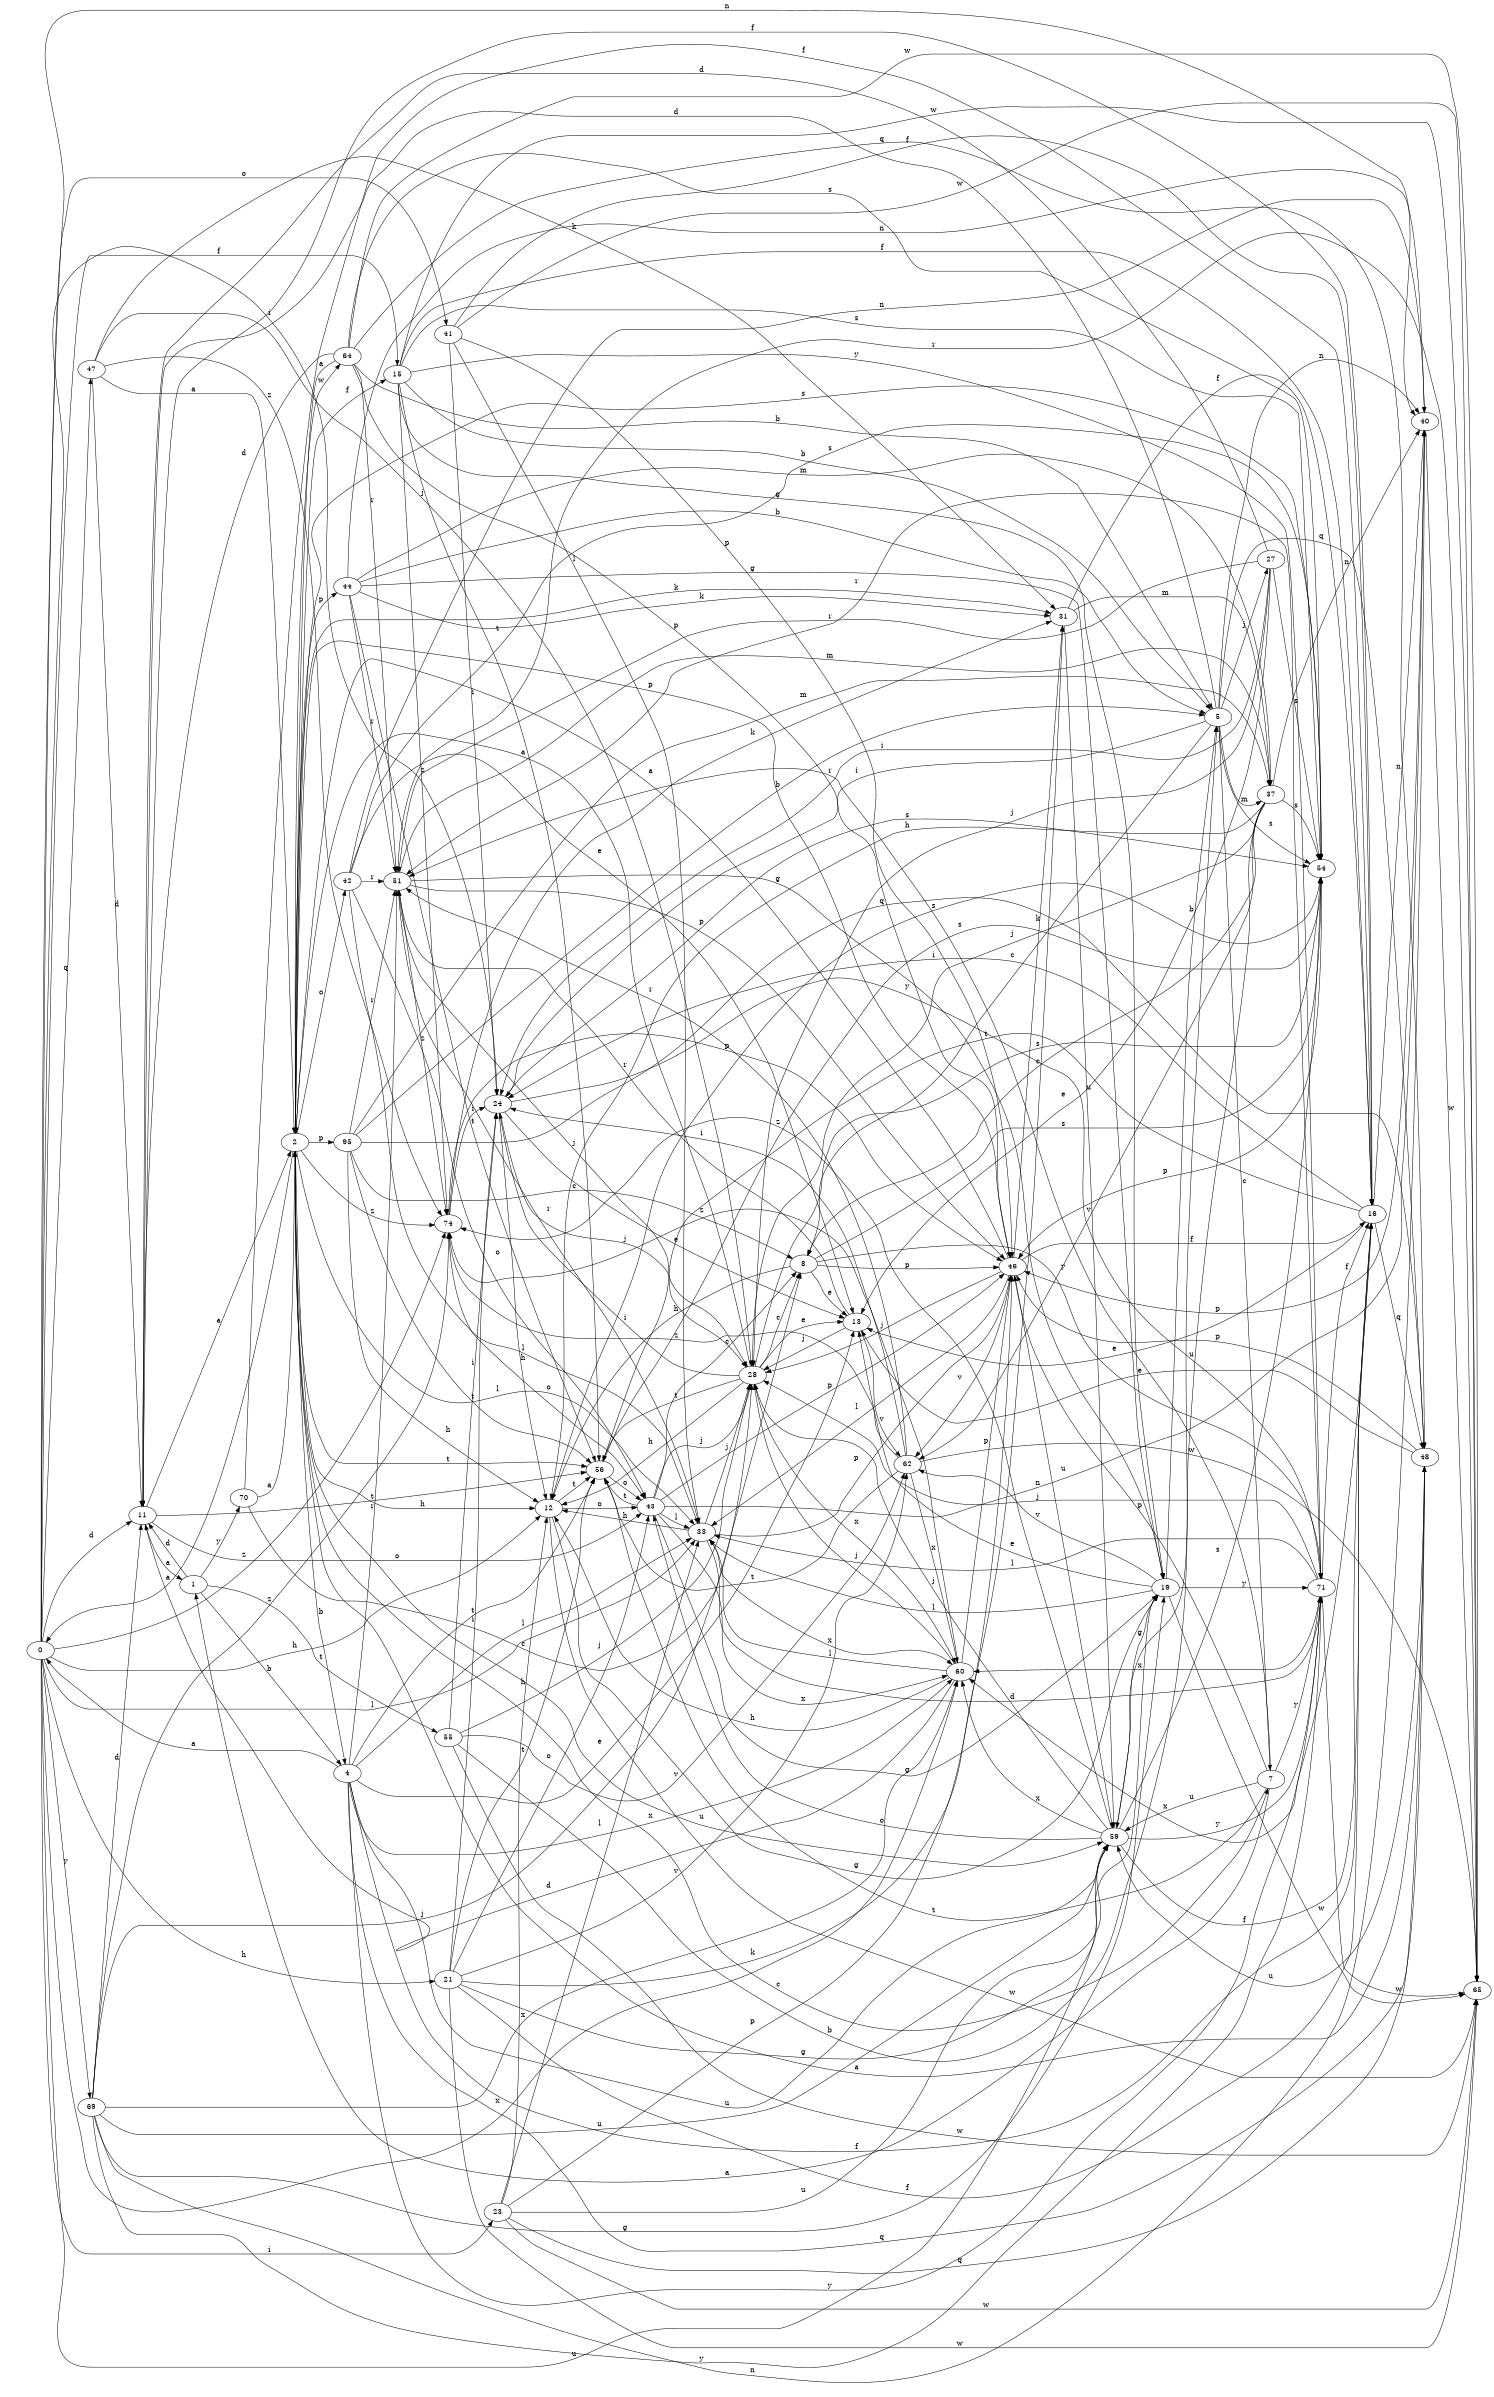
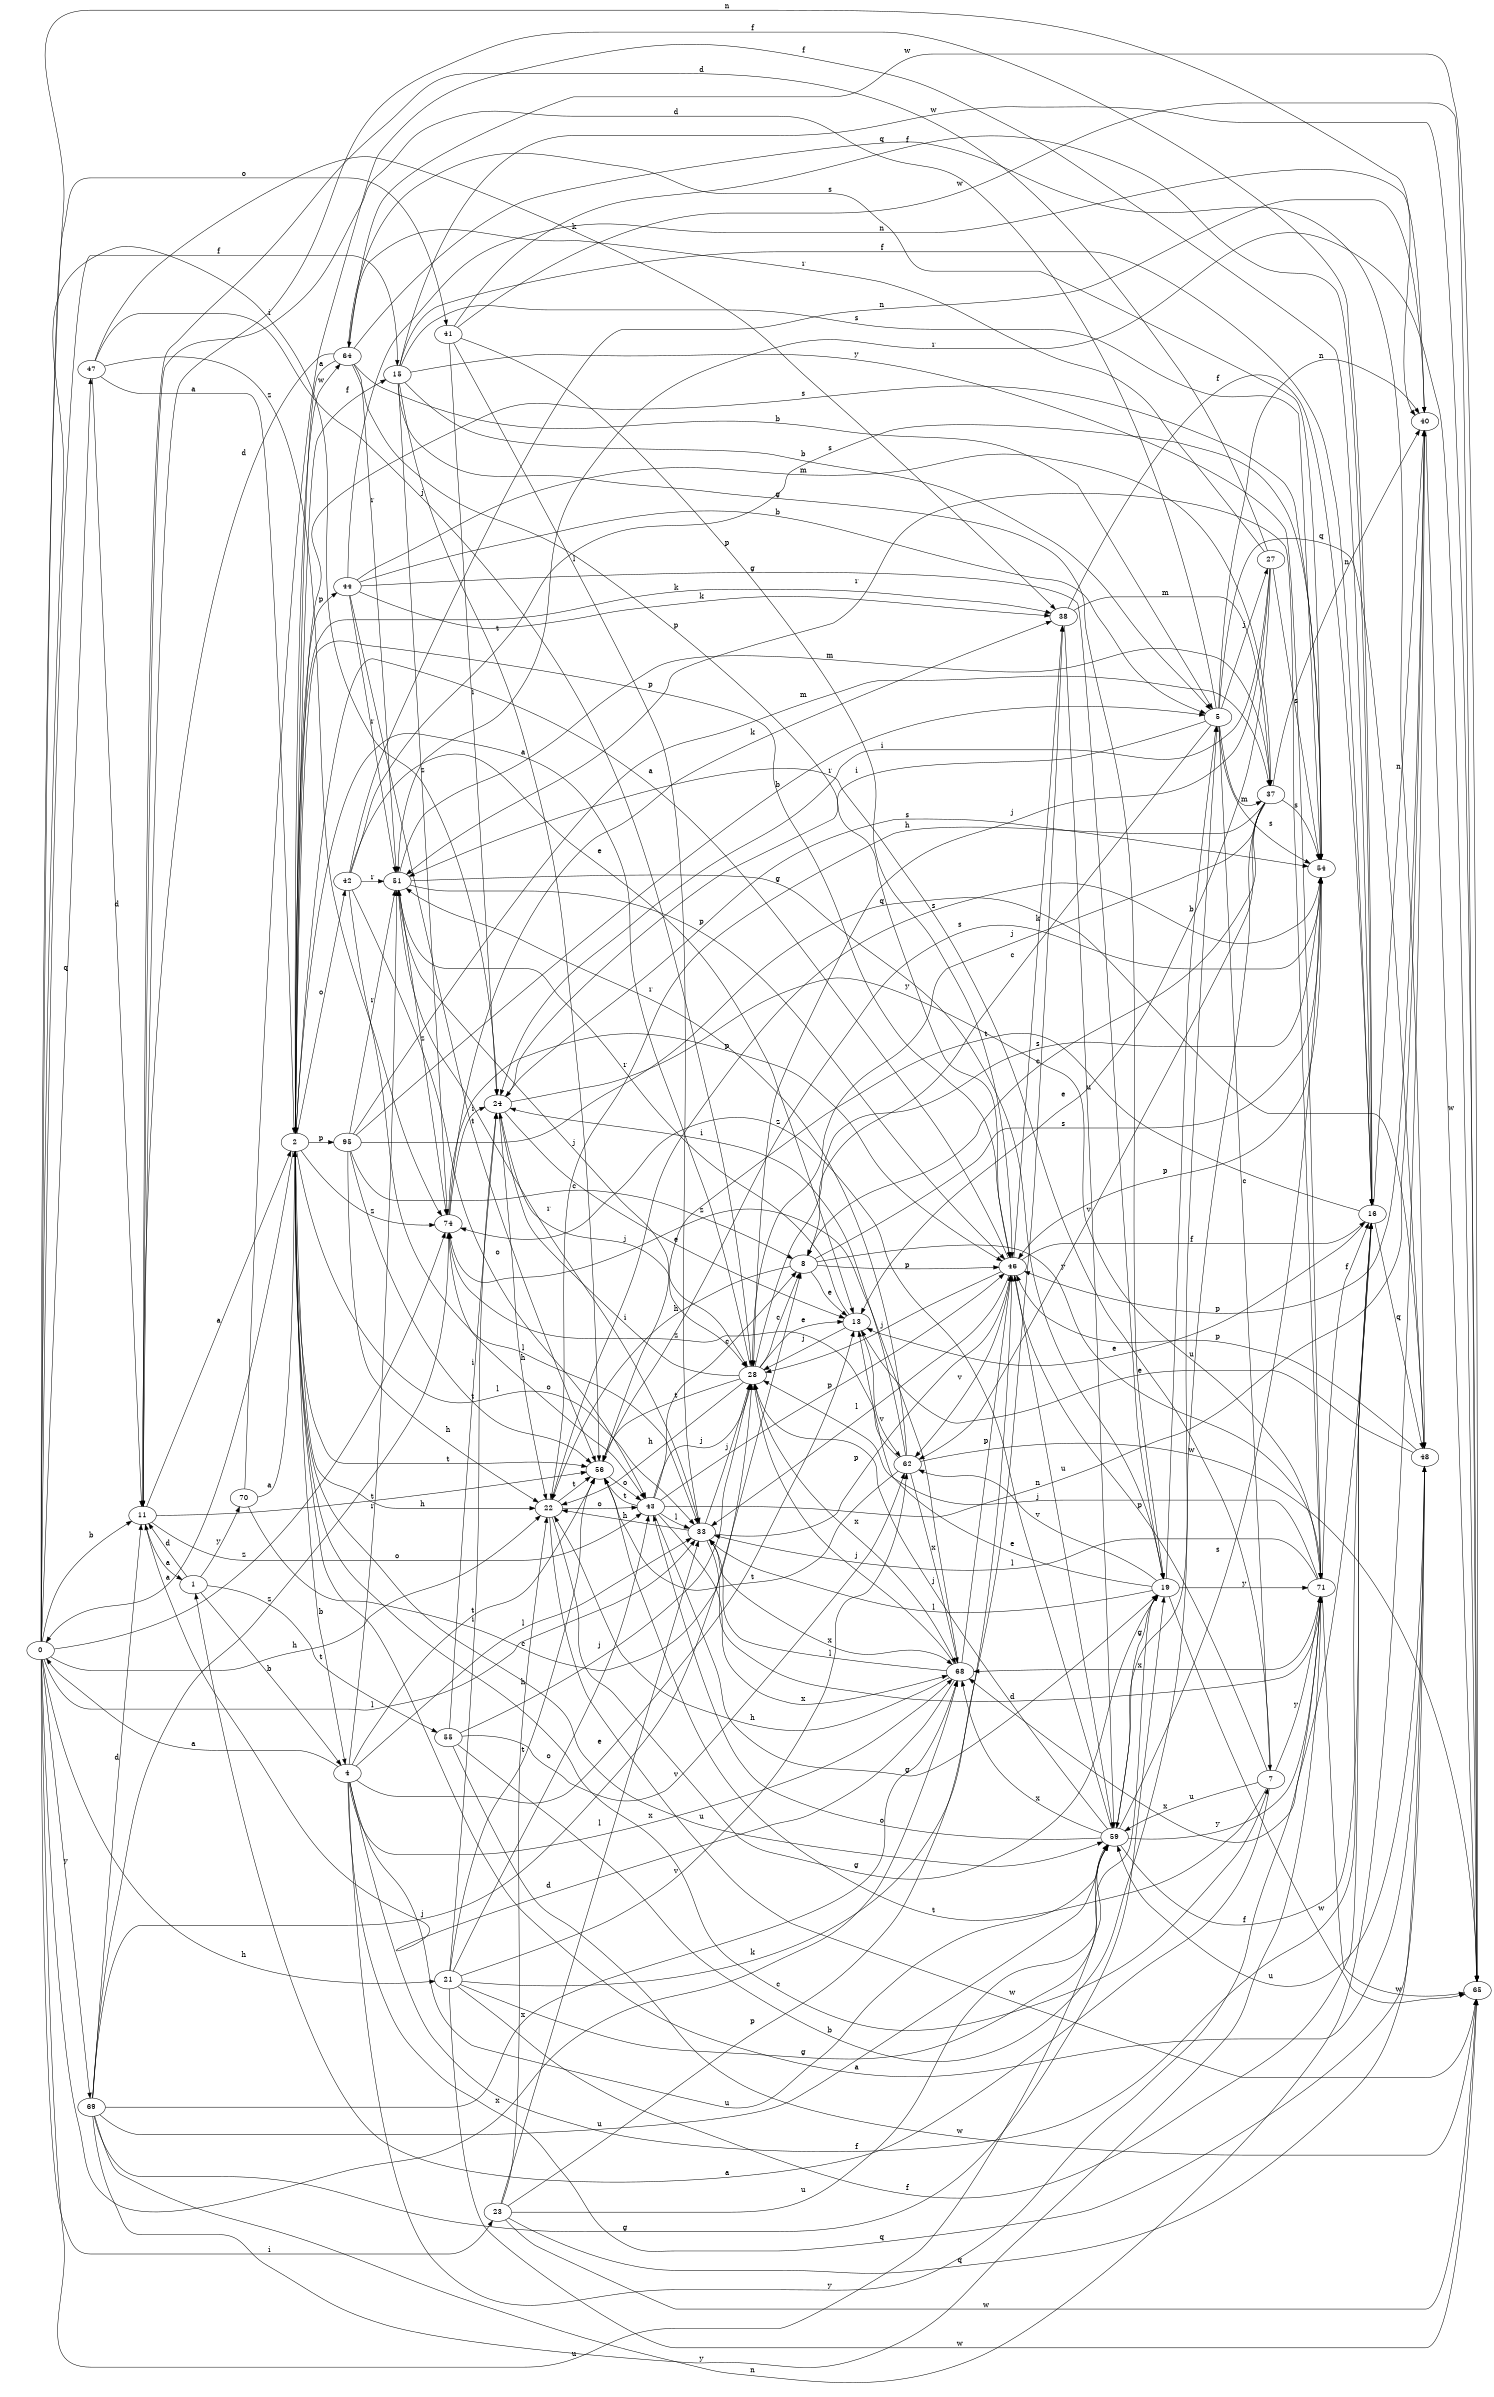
node "31": label "31" -> "38"
edge "27" -> "51": now "27" -> "64"
edge "16" -> "24": removed, label "i"
node "12": label "12" -> "22"
edge "0" -> "11": label "d" -> "b"
node "60": label "60" -> "68"
